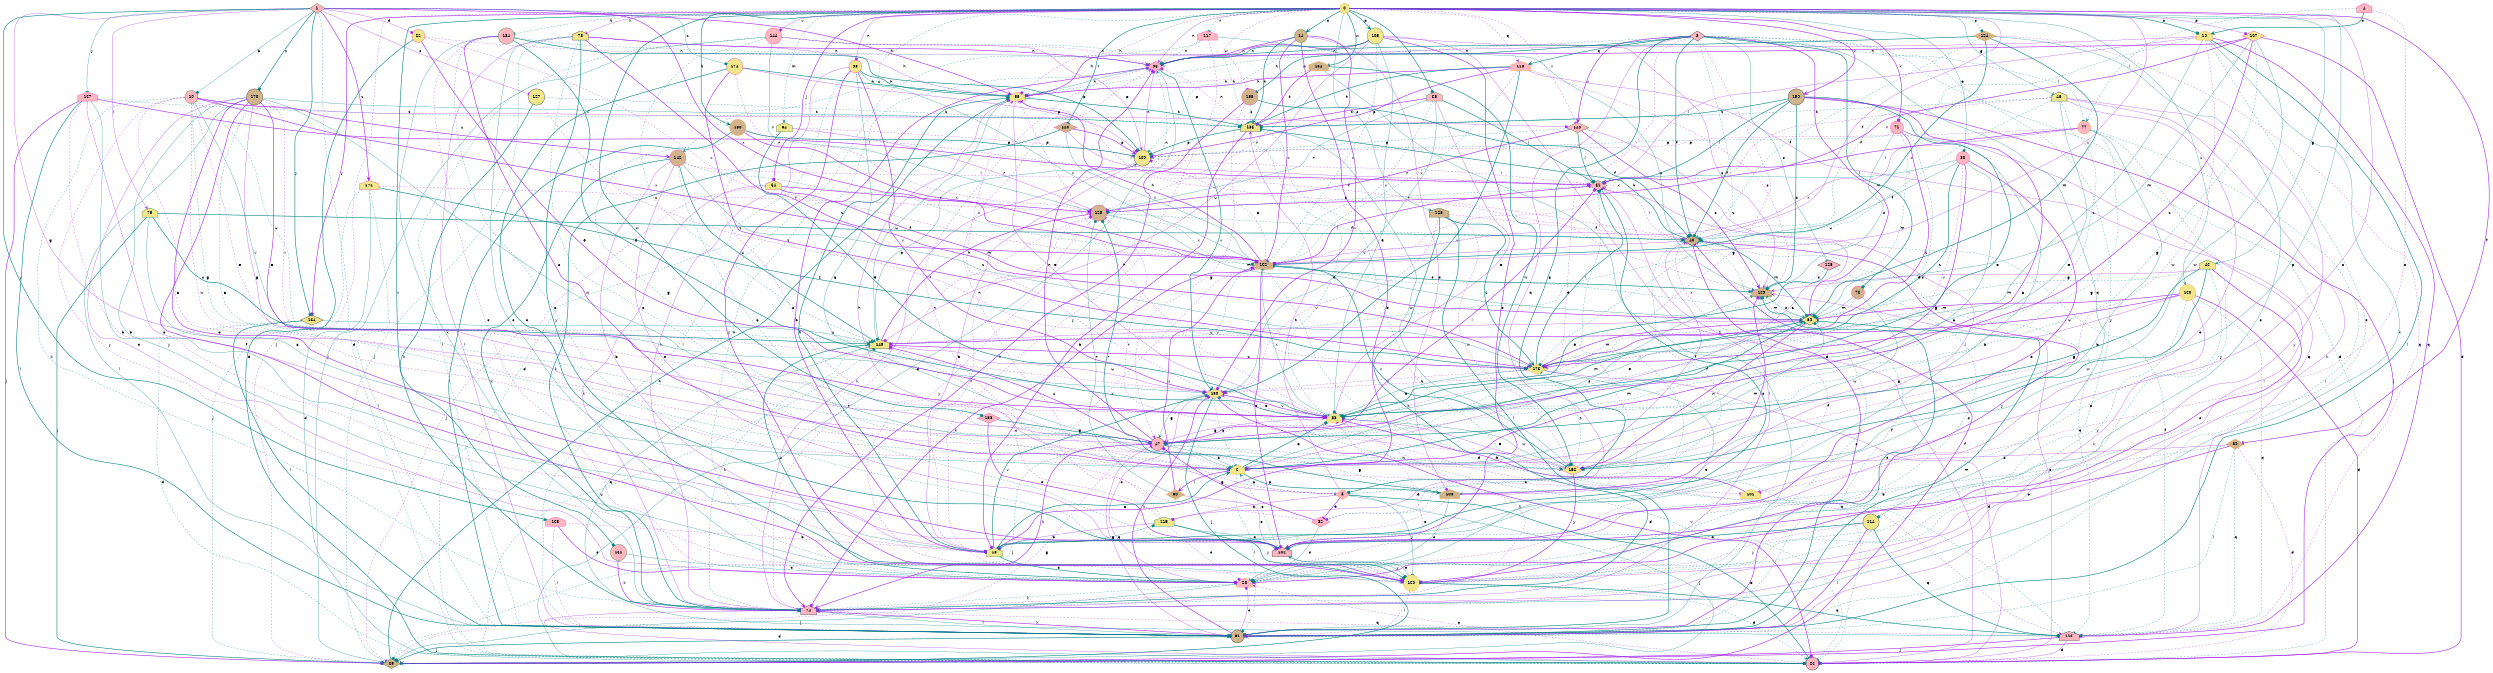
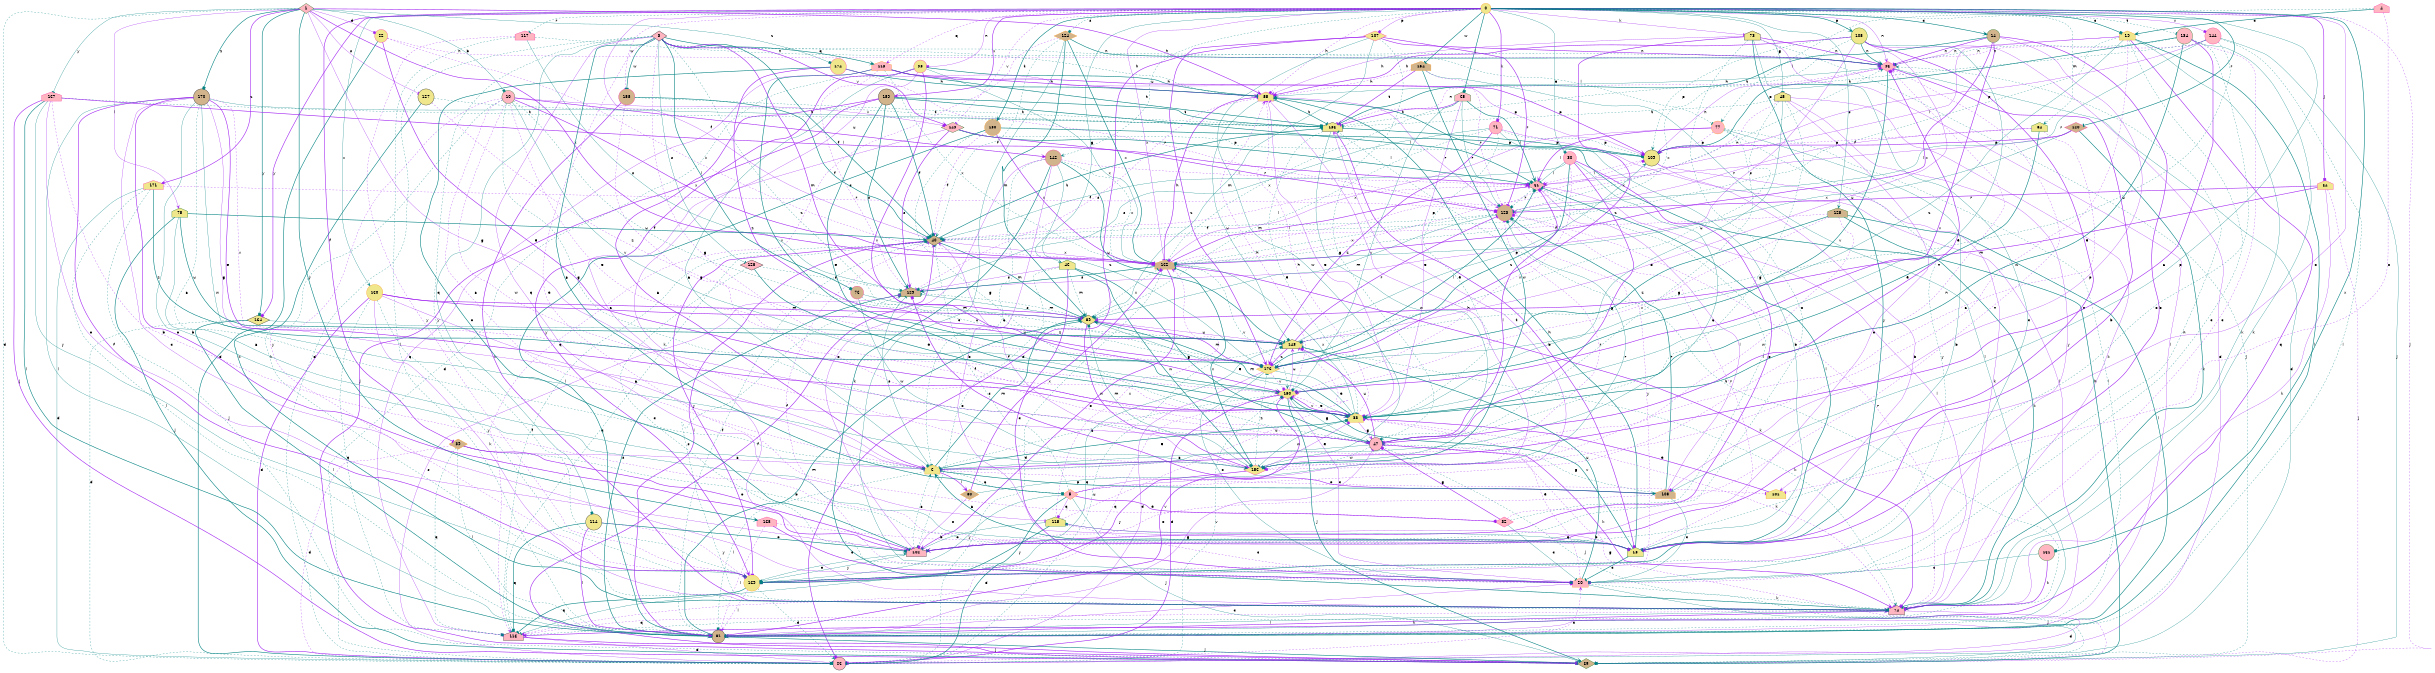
edge "55" -> "123": added, label "r"
edge "162" -> "102": arrowhead box -> vee
node "153": removed
